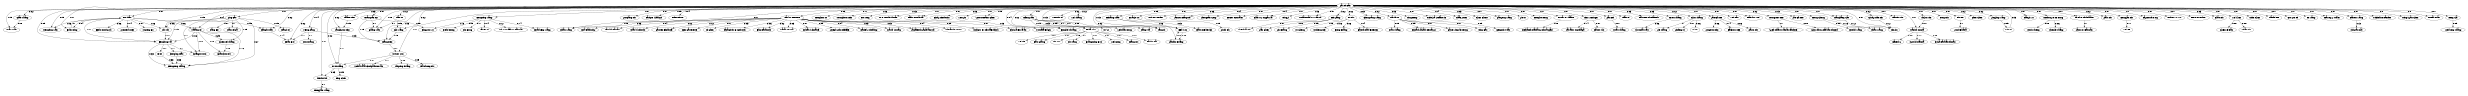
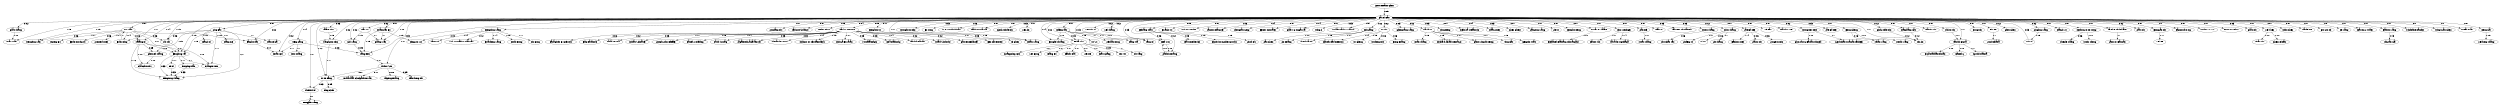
edge "Jiawei Han" -> "Scott Deeann Chen": reversed
edge "Paul N. Bennett" -> "Lidan Wang": now "Hongkun Yu" -> "Lidan Wang"
node "Dimitrios Lymberopoulos": added
